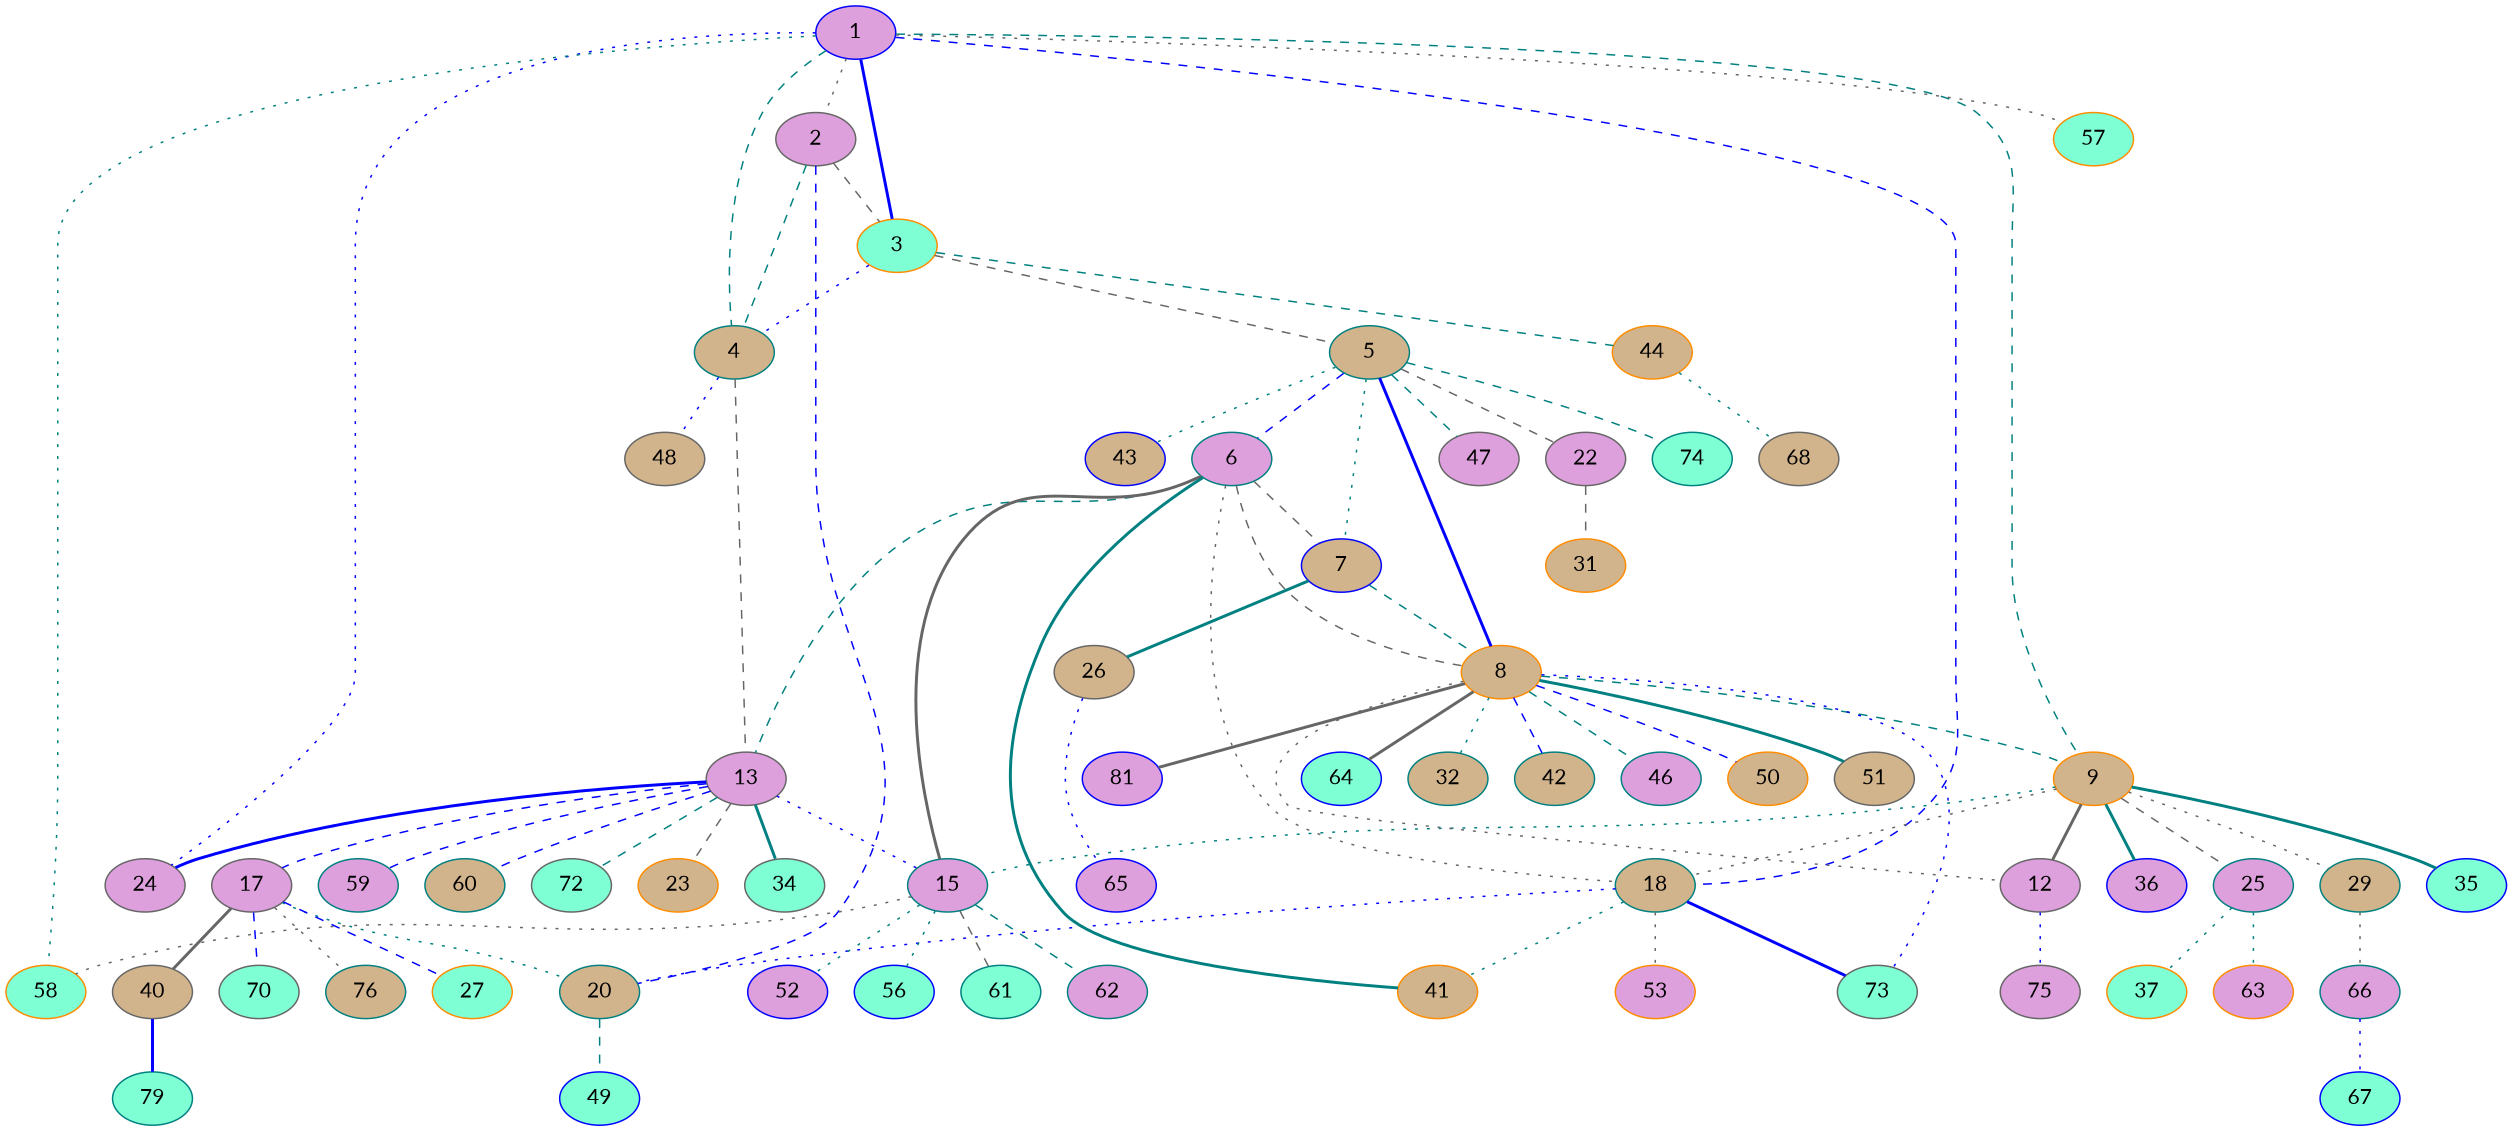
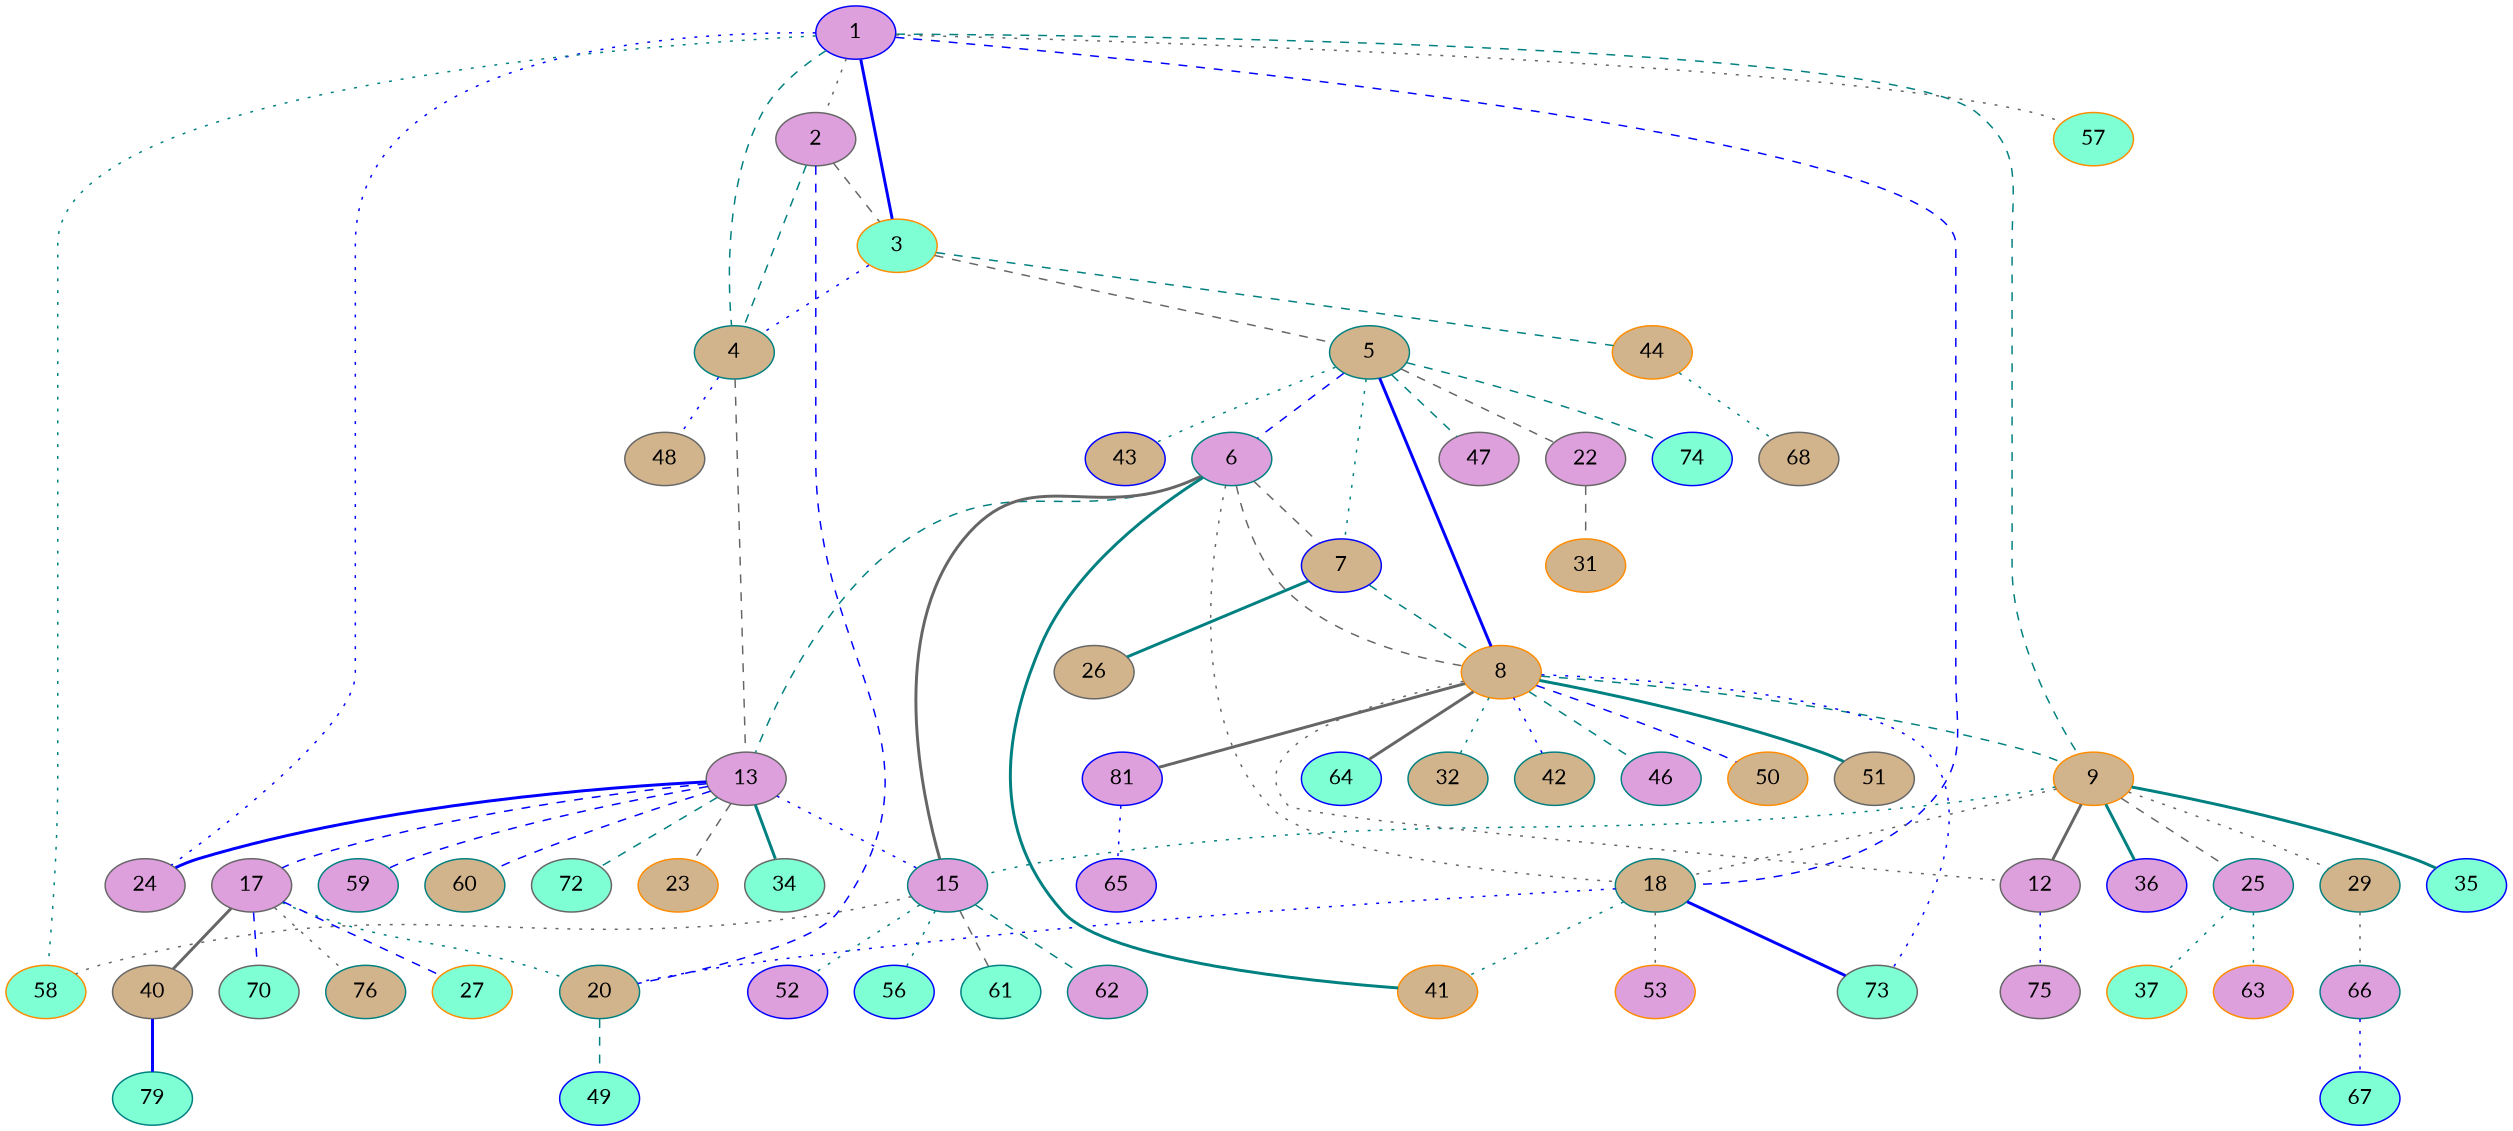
node "74": color teal -> blue
edge "8" -- "42": style dashed -> dotted
edge "26" -- "65": now "81" -- "65"
